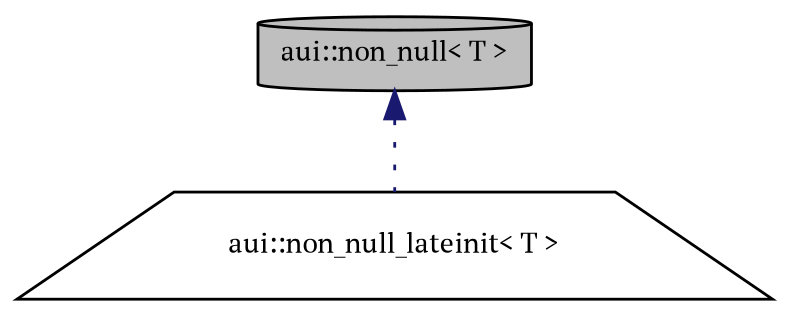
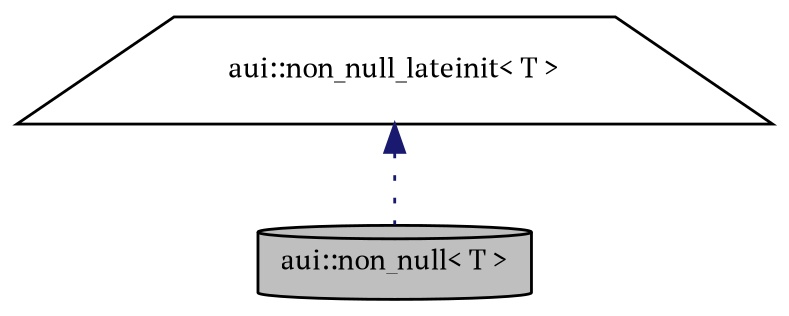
edge "aui::non_null_lateinit< T >" -> "aui::non_null< T >": reversed
